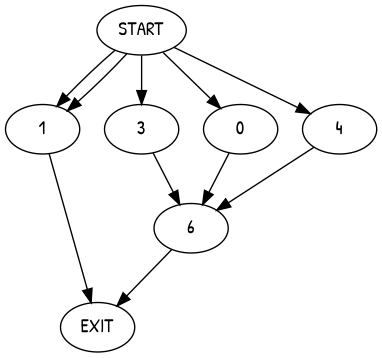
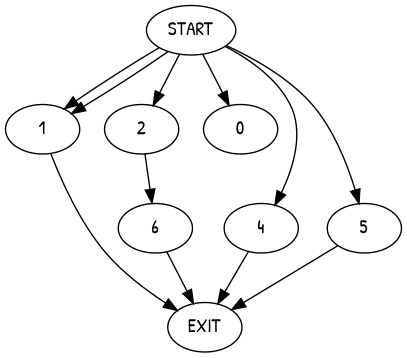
node "3": label "3" -> "2"
edge "0" -> "6": removed
edge "4" -> "6": now "4" -> "EXIT"
node "5": added
